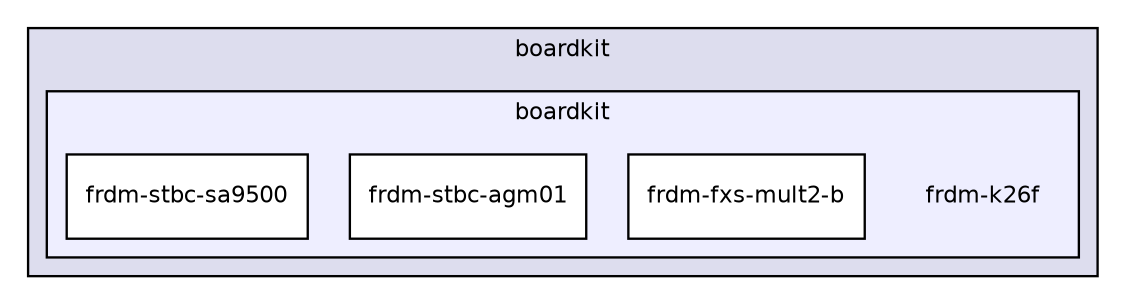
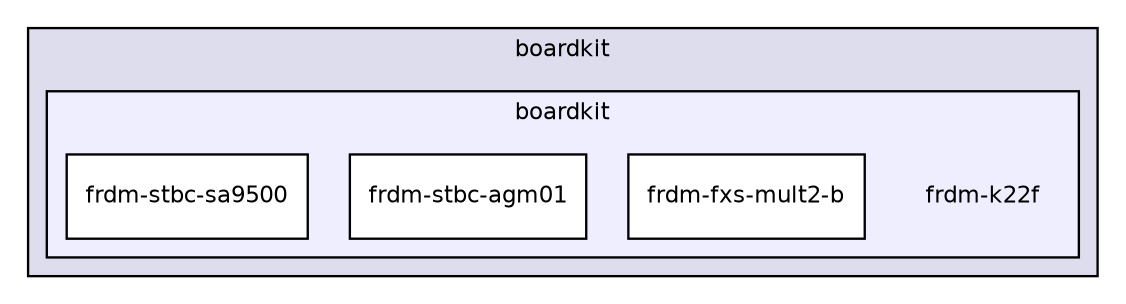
node "frdm-k26f": label "frdm-k26f" -> "frdm-k22f"
